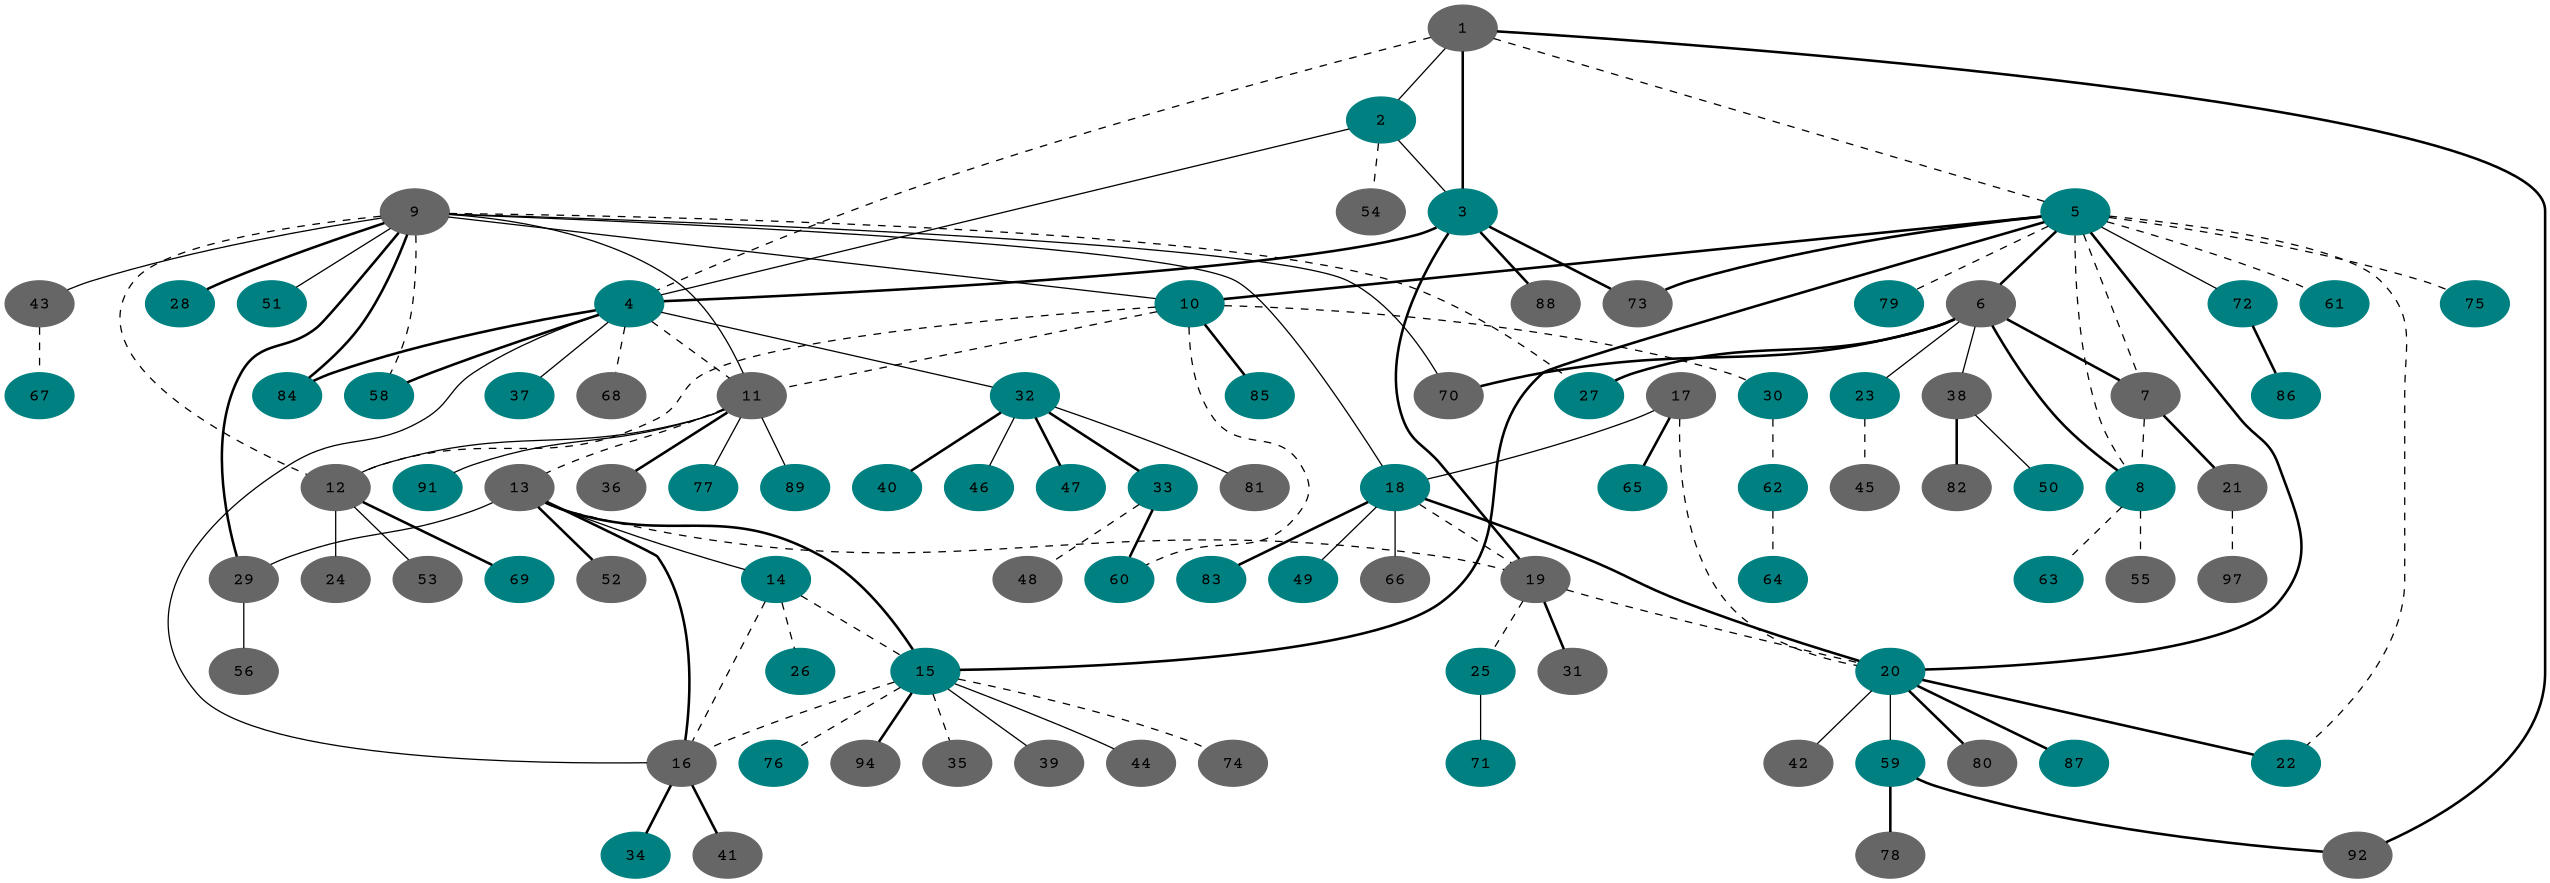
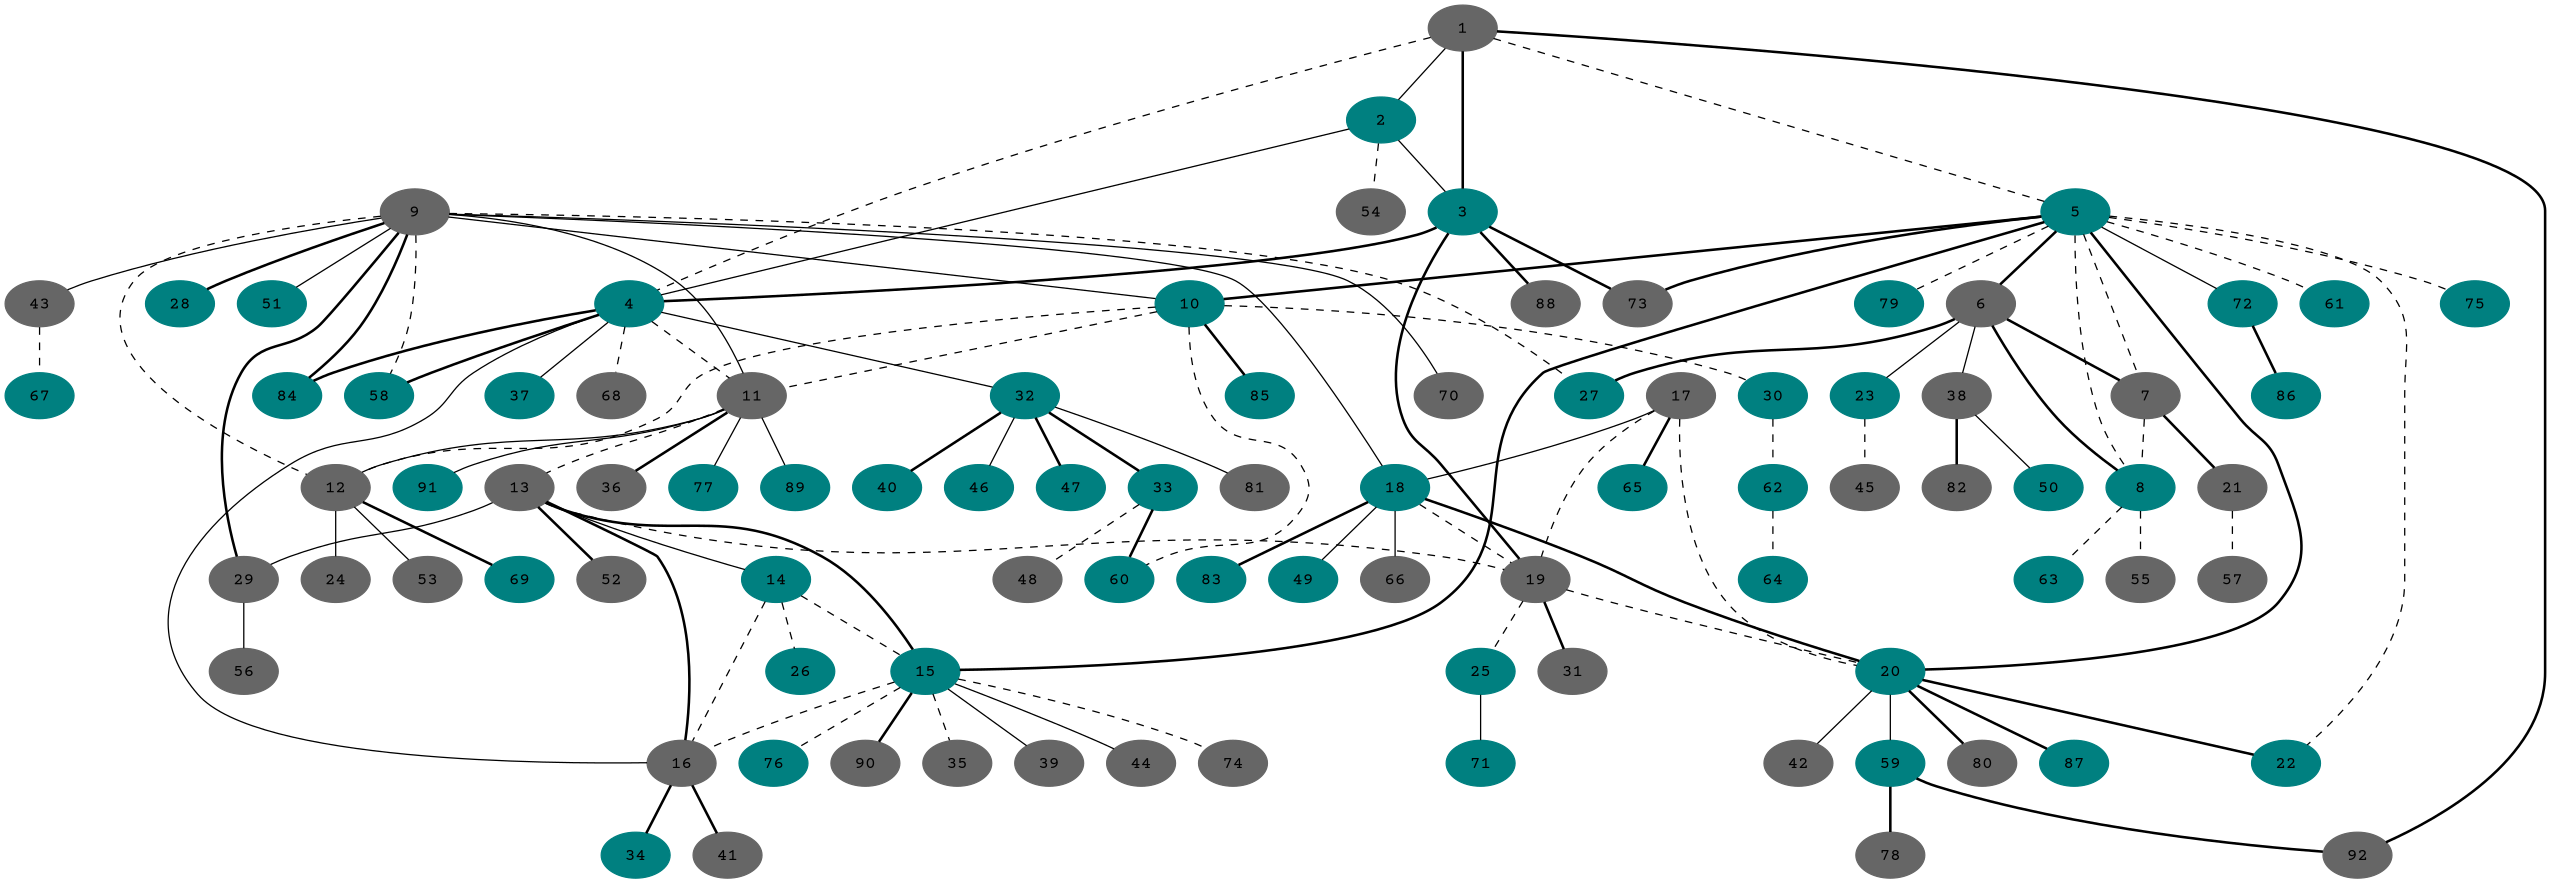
edge "6" -- "70": removed
edge "17" -- "19": added
node "97": label "97" -> "57"
node "94": label "94" -> "90"
